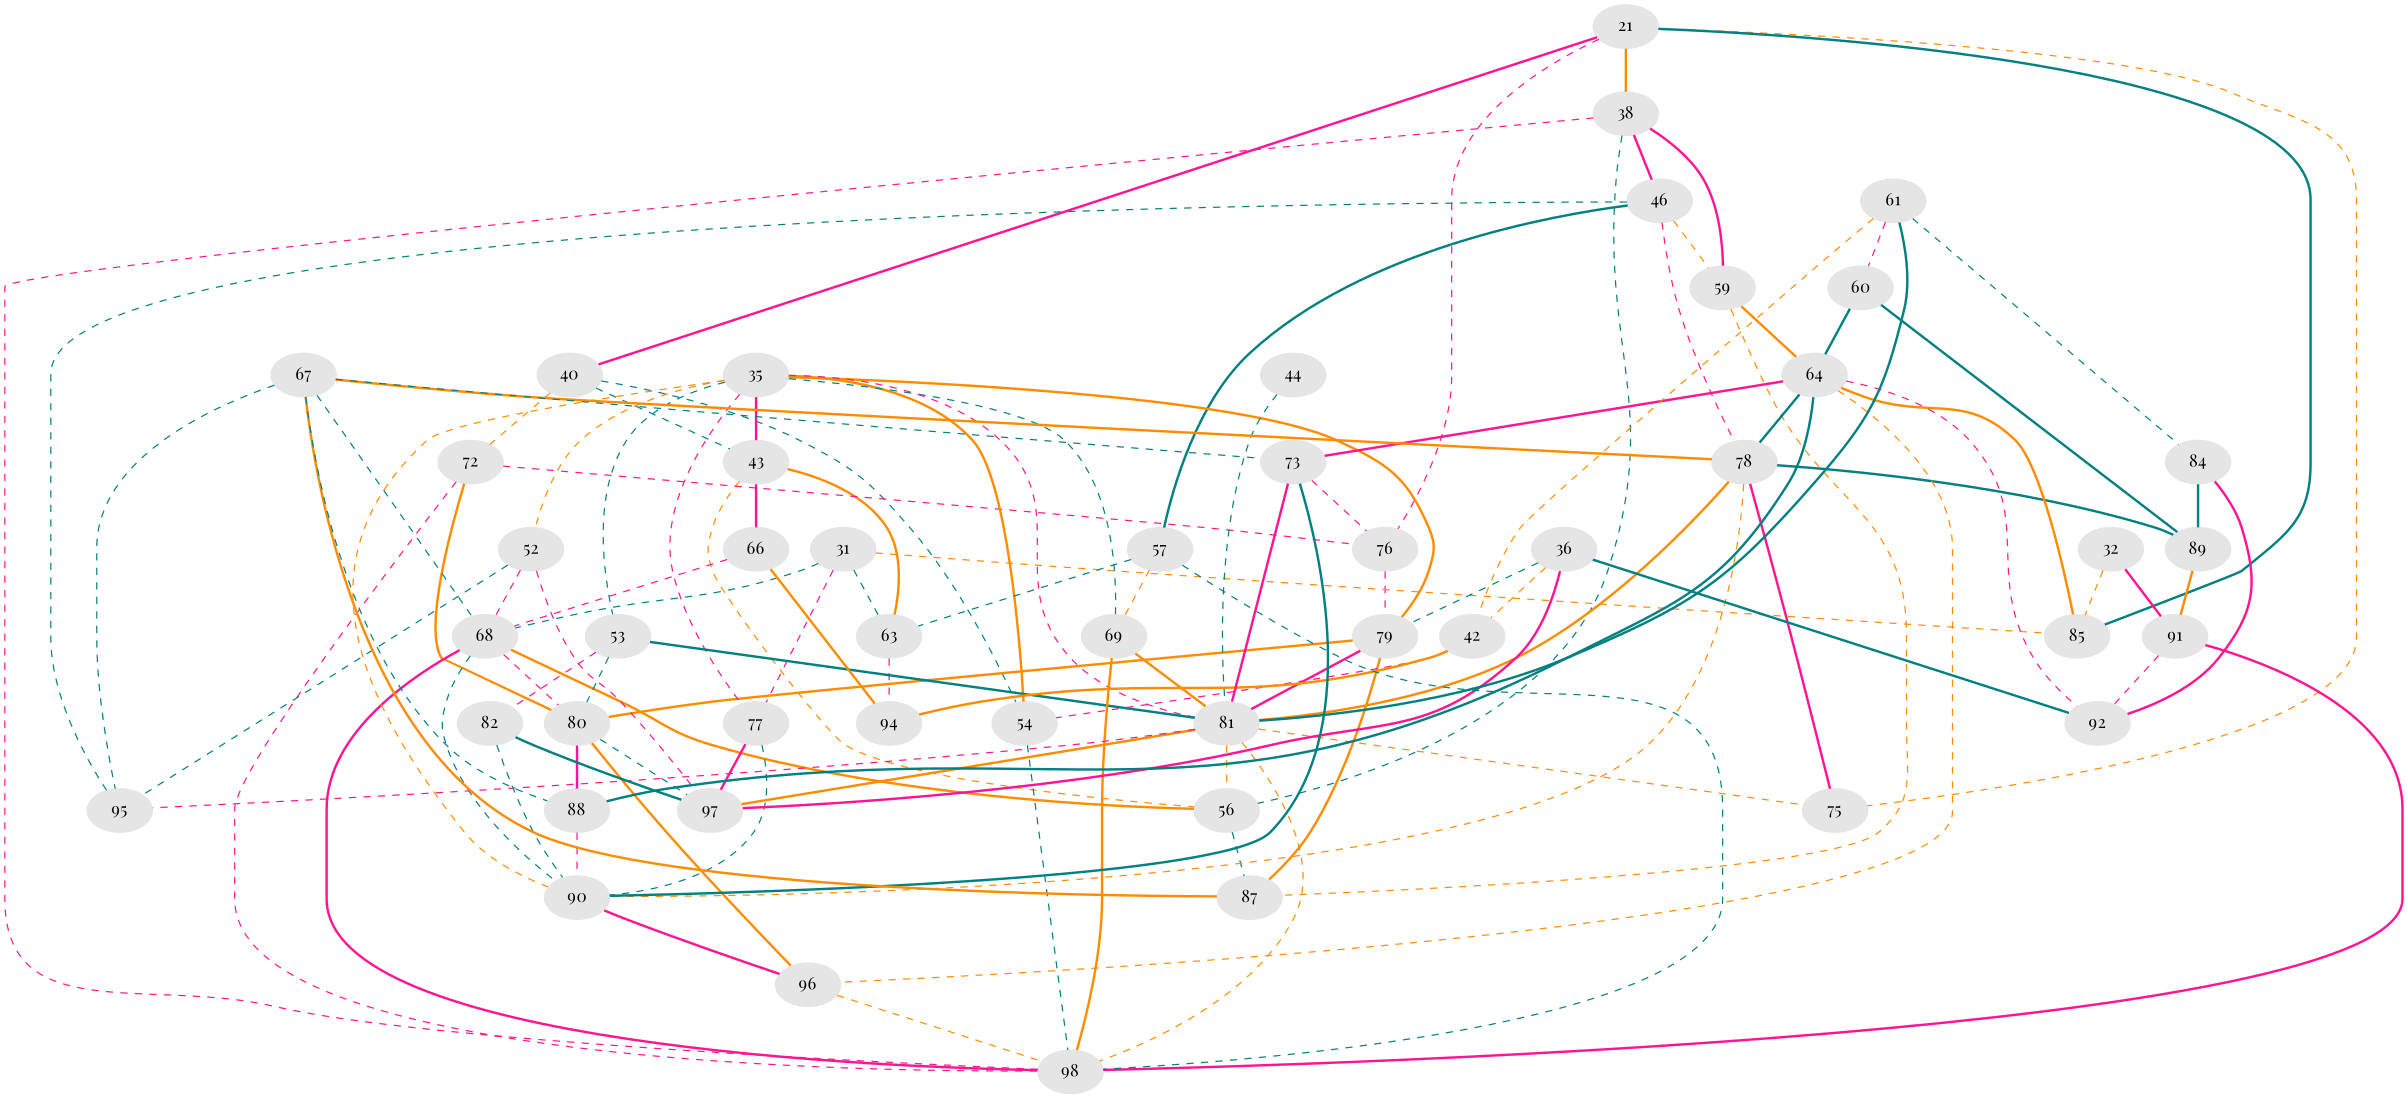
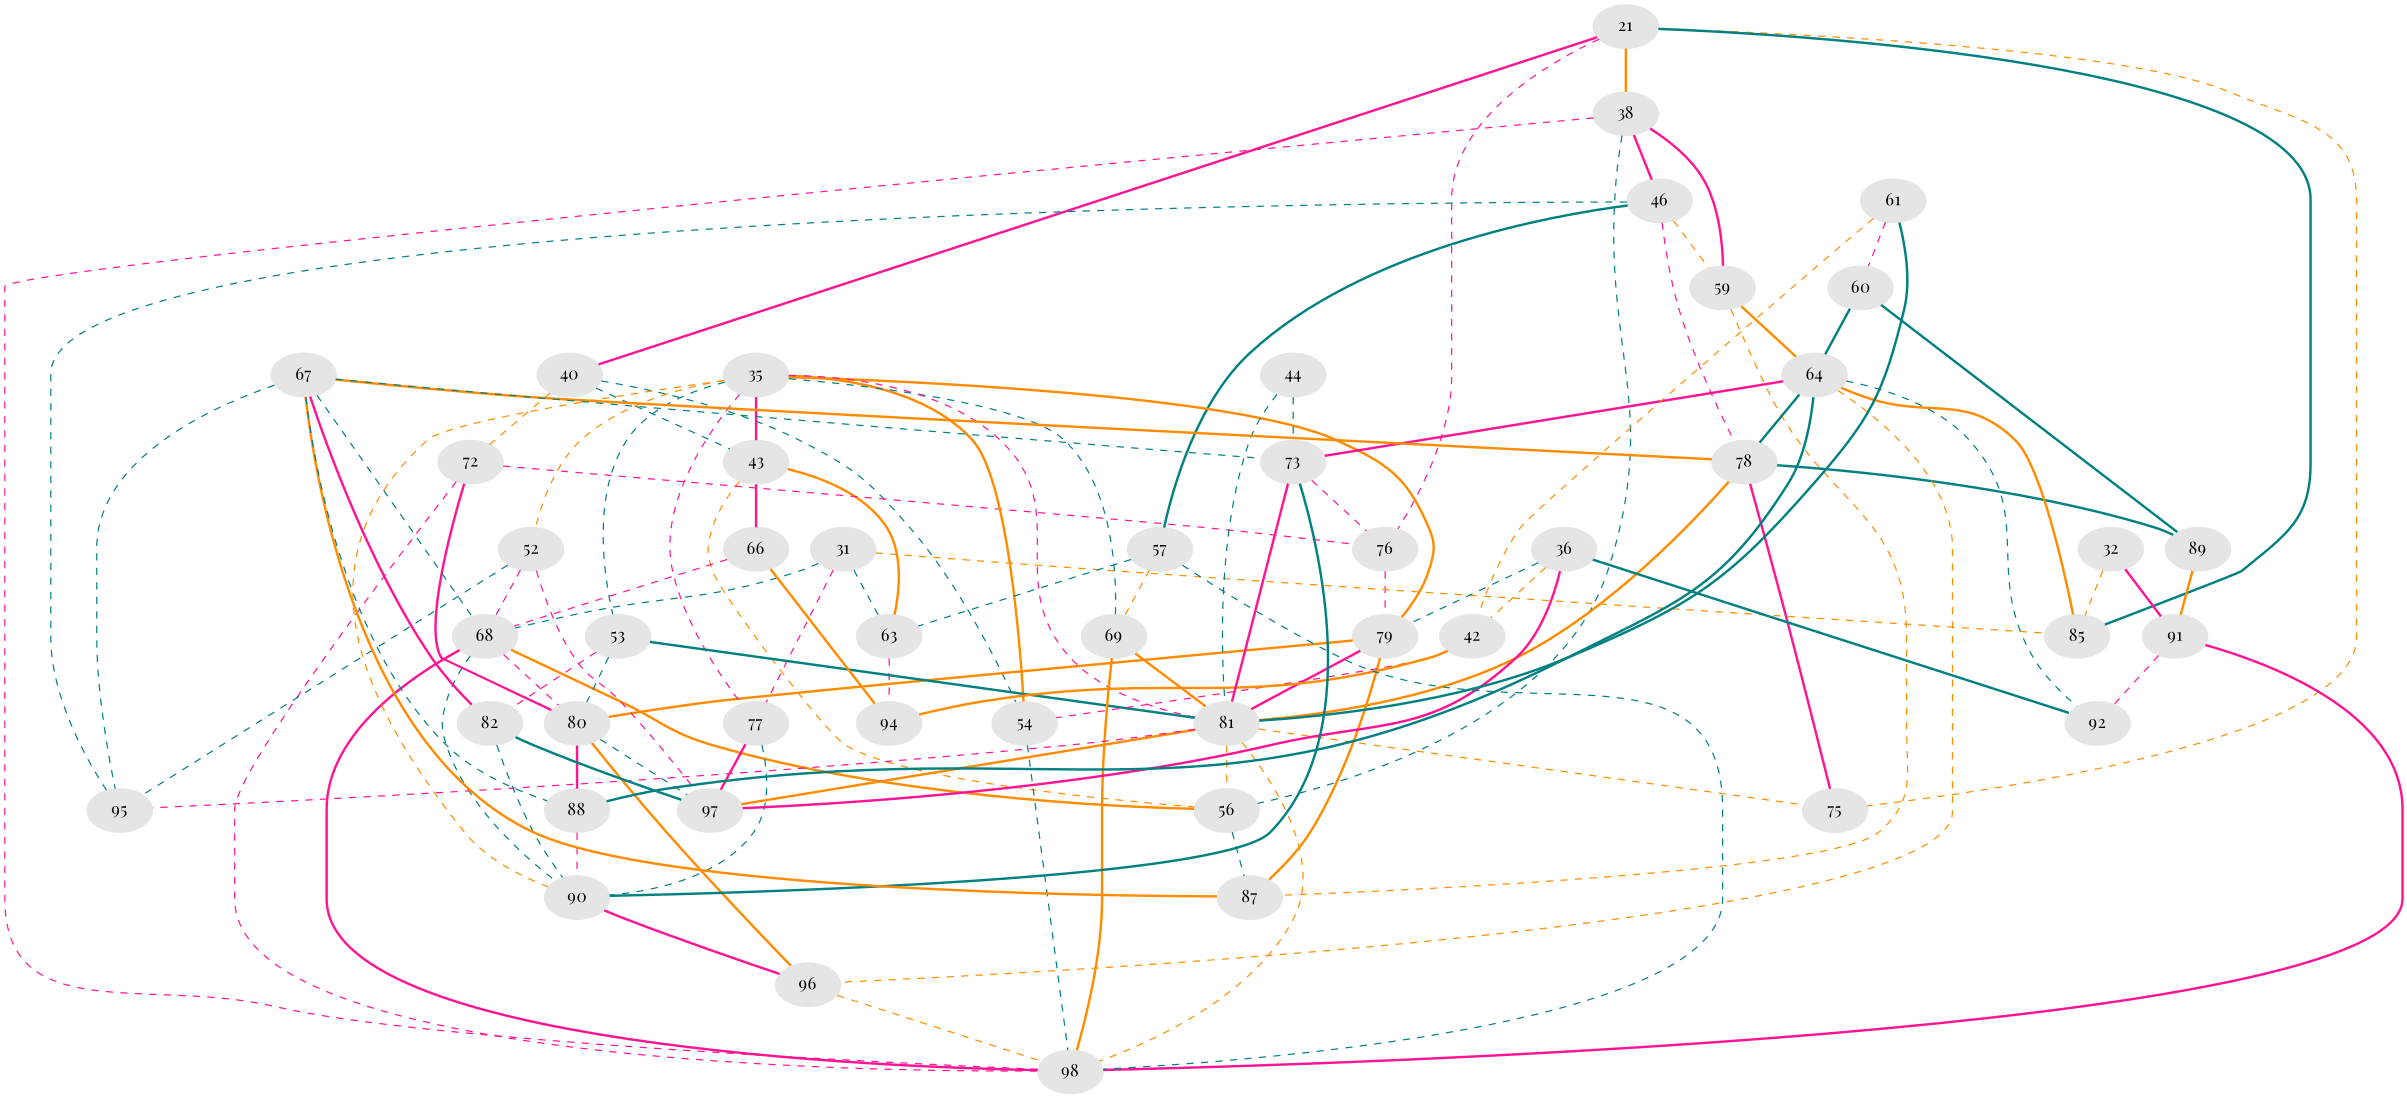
edge "44" -- "73": added
node "84": removed
edge "64" -- "92": color deeppink -> teal
edge "67" -- "82": added
edge "72" -- "80": color darkorange -> deeppink
edge "78" -- "90": removed
